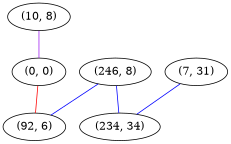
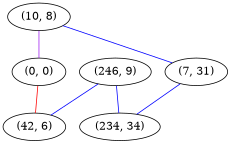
edge "(10, 8)" -- "(7, 31)": added
node "(246, 8)": label "(246, 8)" -> "(246, 9)"
node "(92, 6)": label "(92, 6)" -> "(42, 6)"
